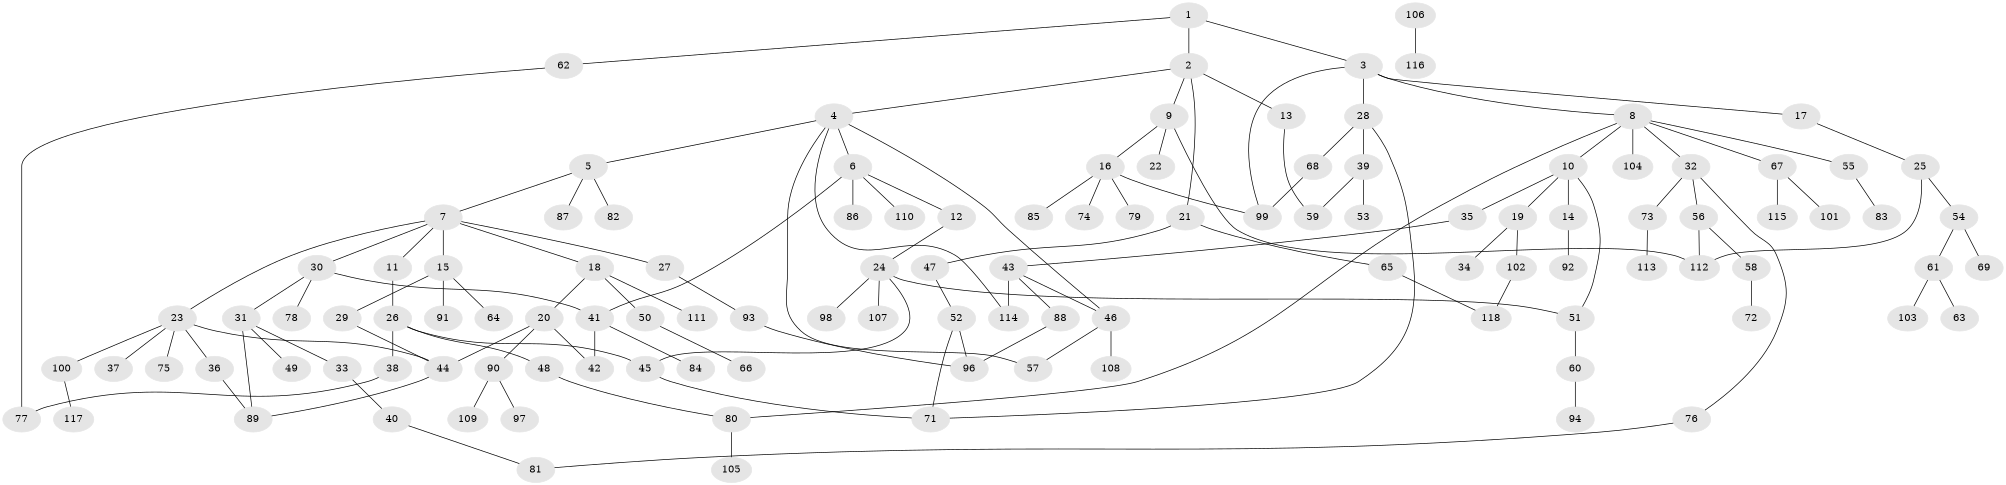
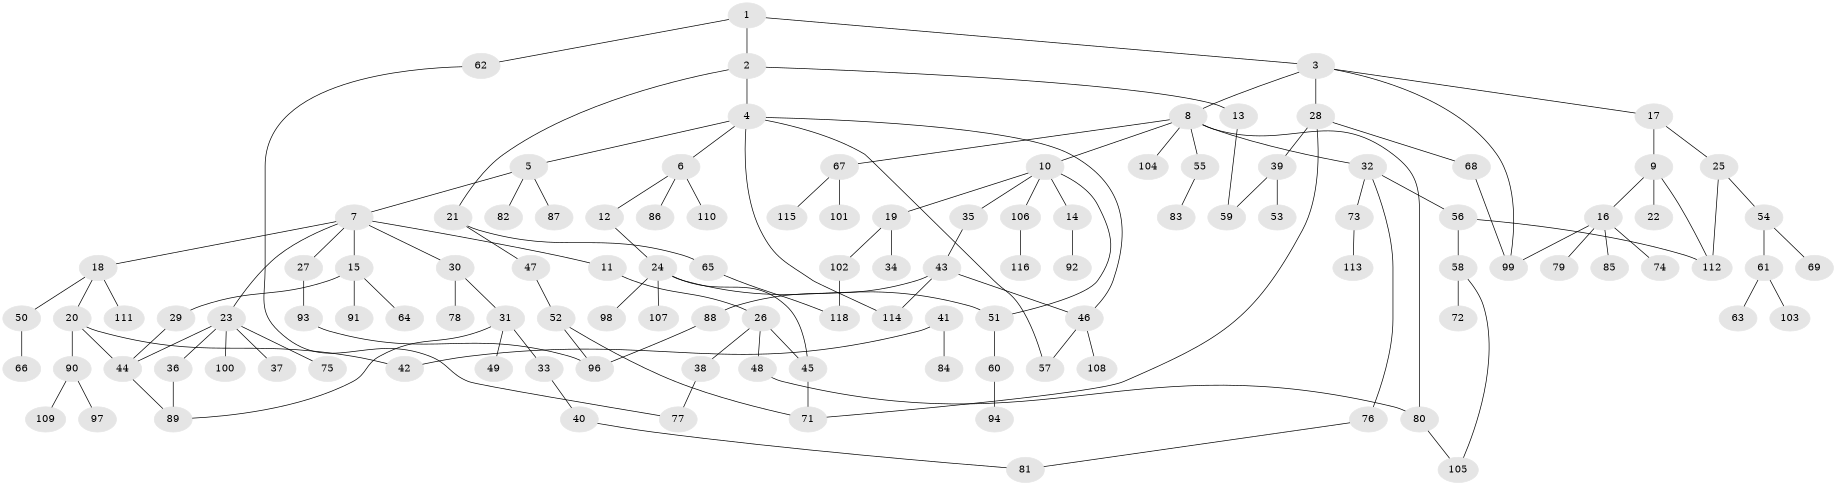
edge "2" -- "9": now "17" -- "9"
edge "10" -- "106": added
edge "6" -- "41": removed
edge "30" -- "41": removed
edge "58" -- "105": added
node "117": removed
